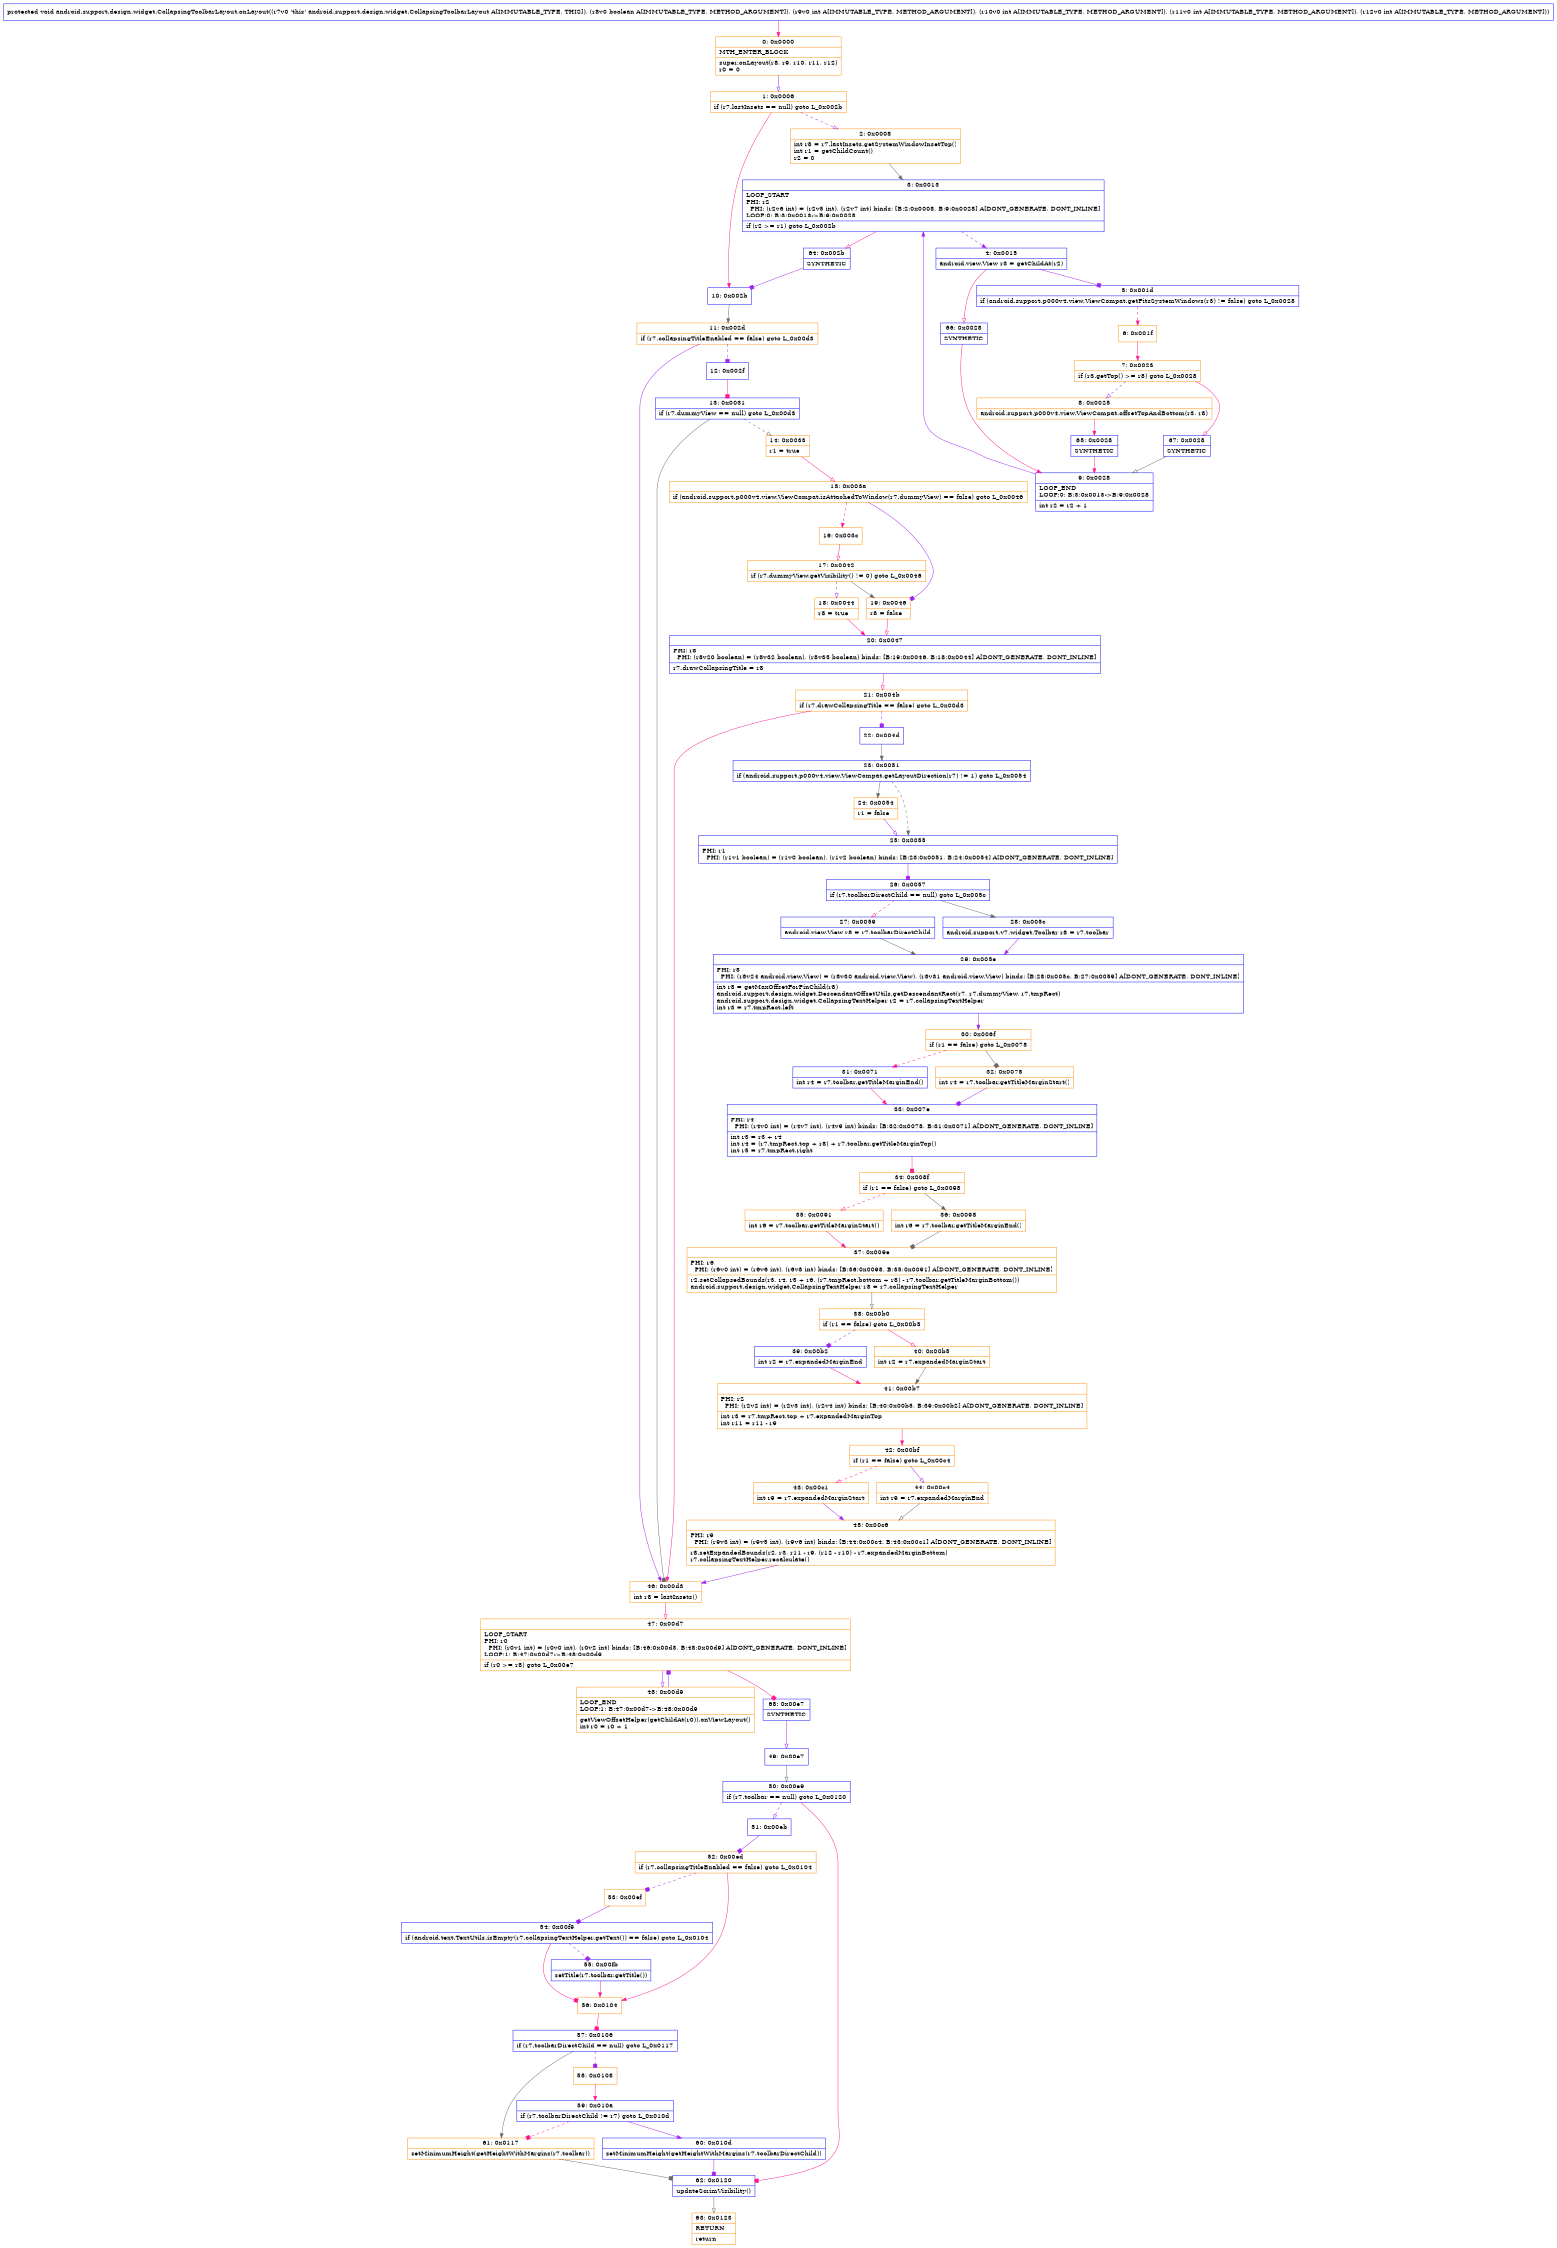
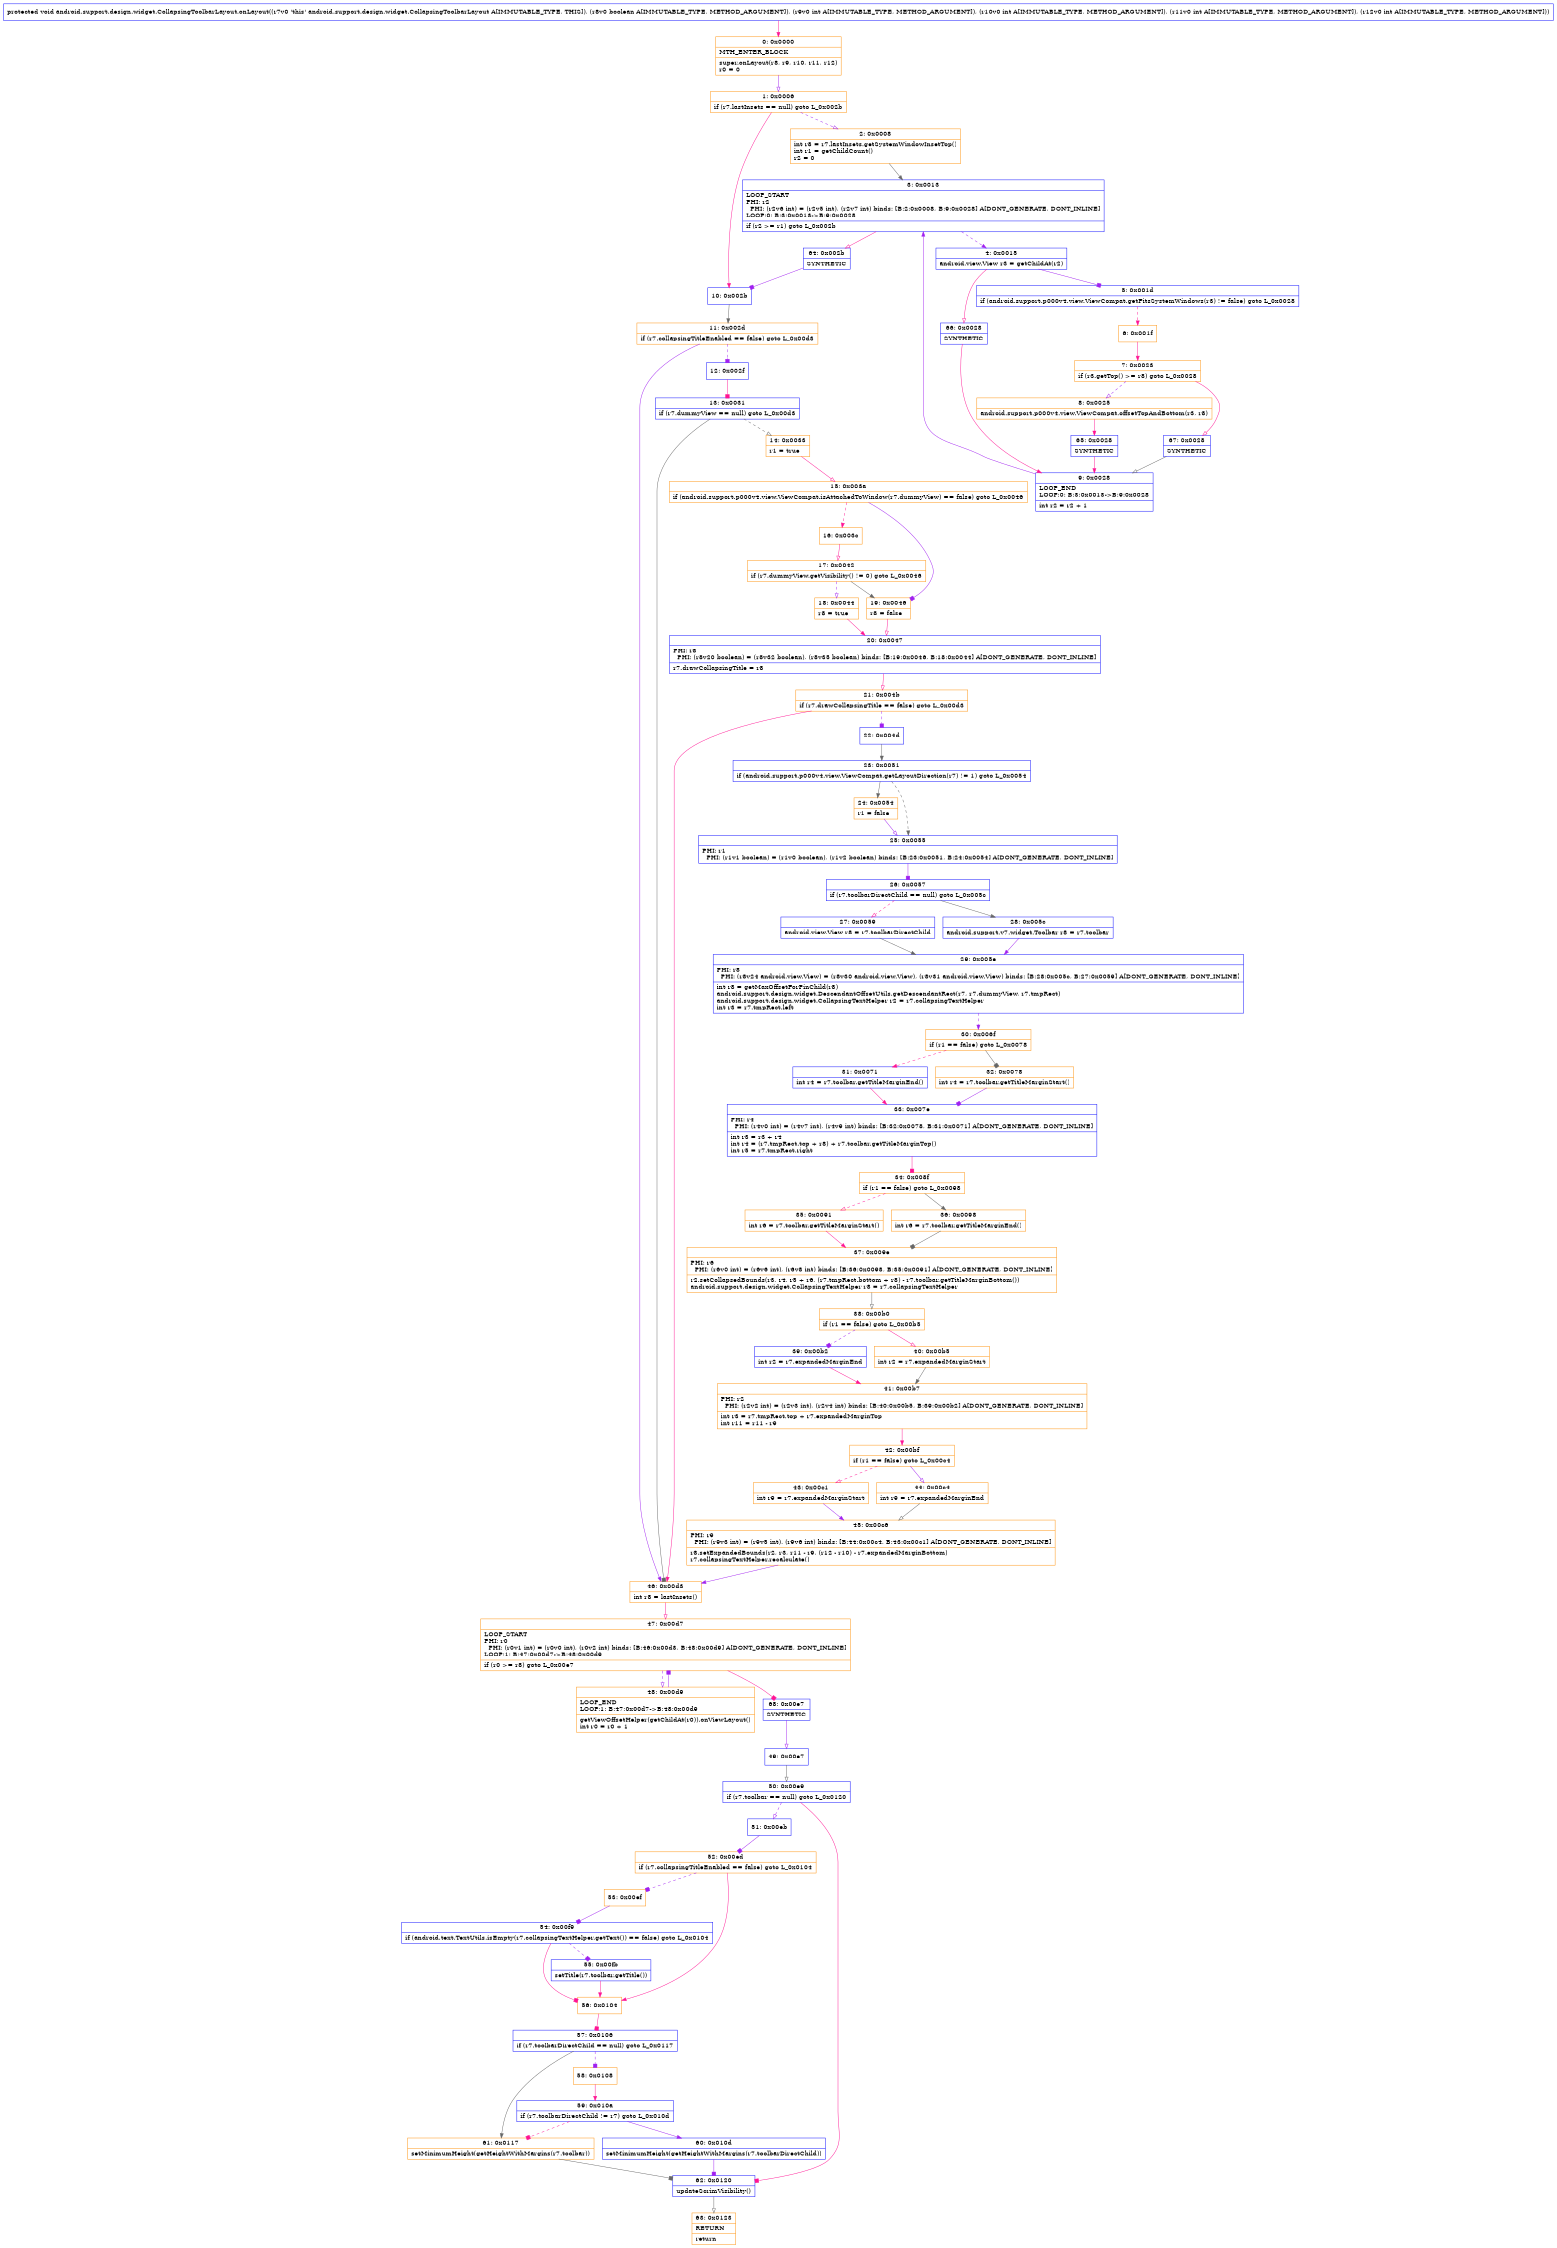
edge "29: 0x005e" -> "30: 0x006f": style solid -> dashed
edge "47: 0x00d7" -> "48: 0x00d9": style solid -> dashed
